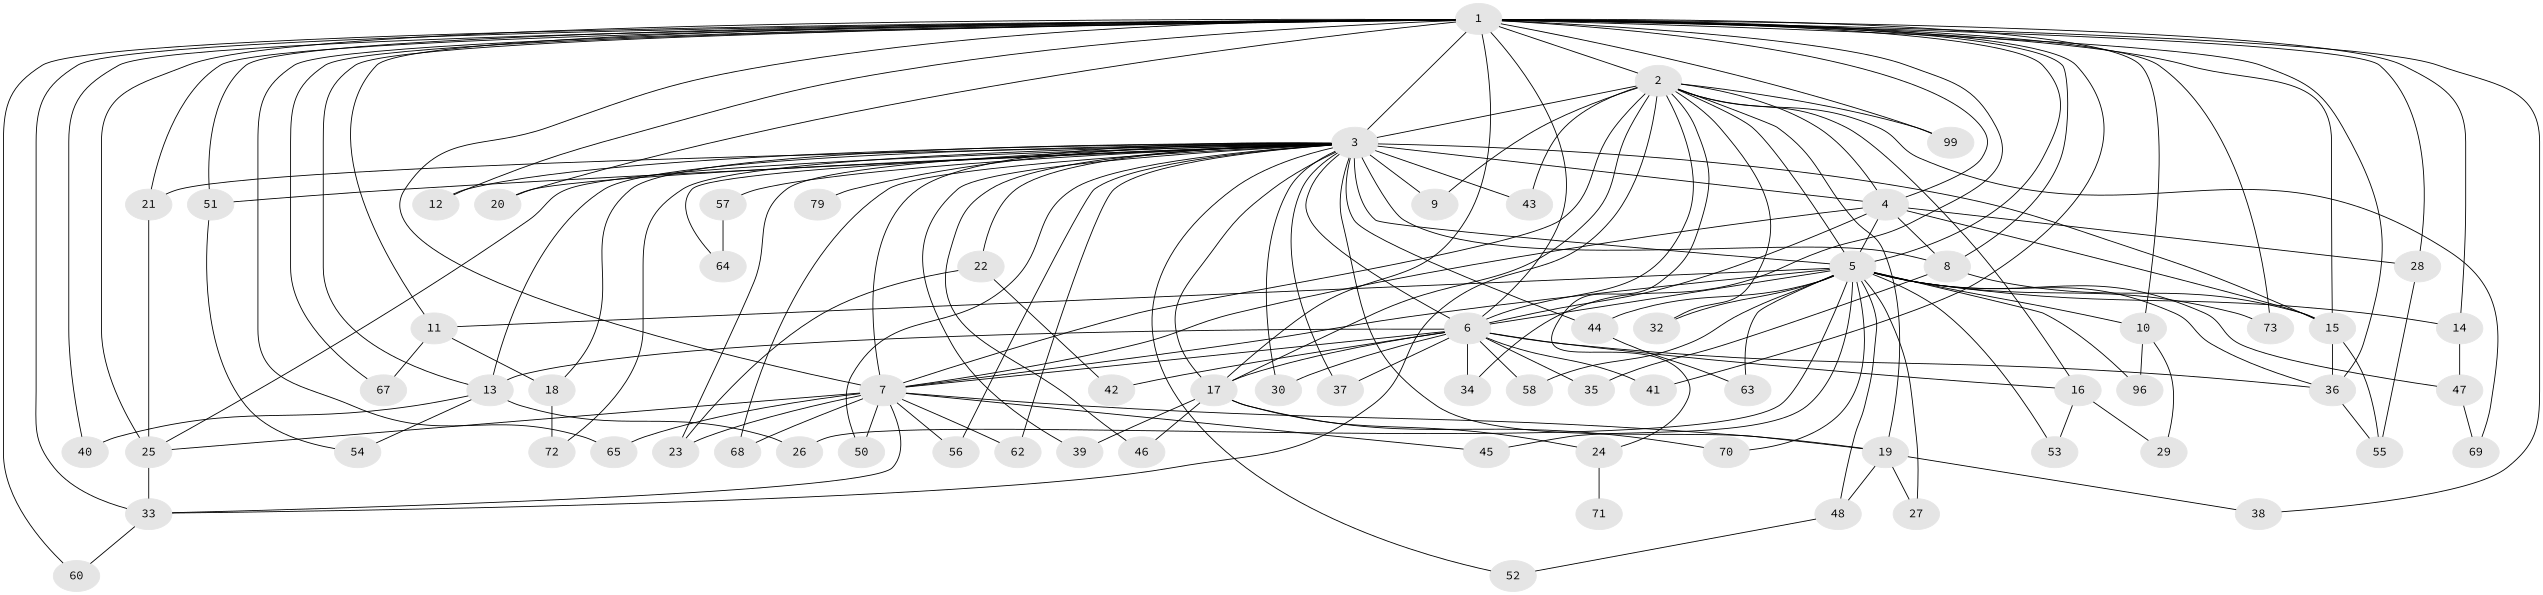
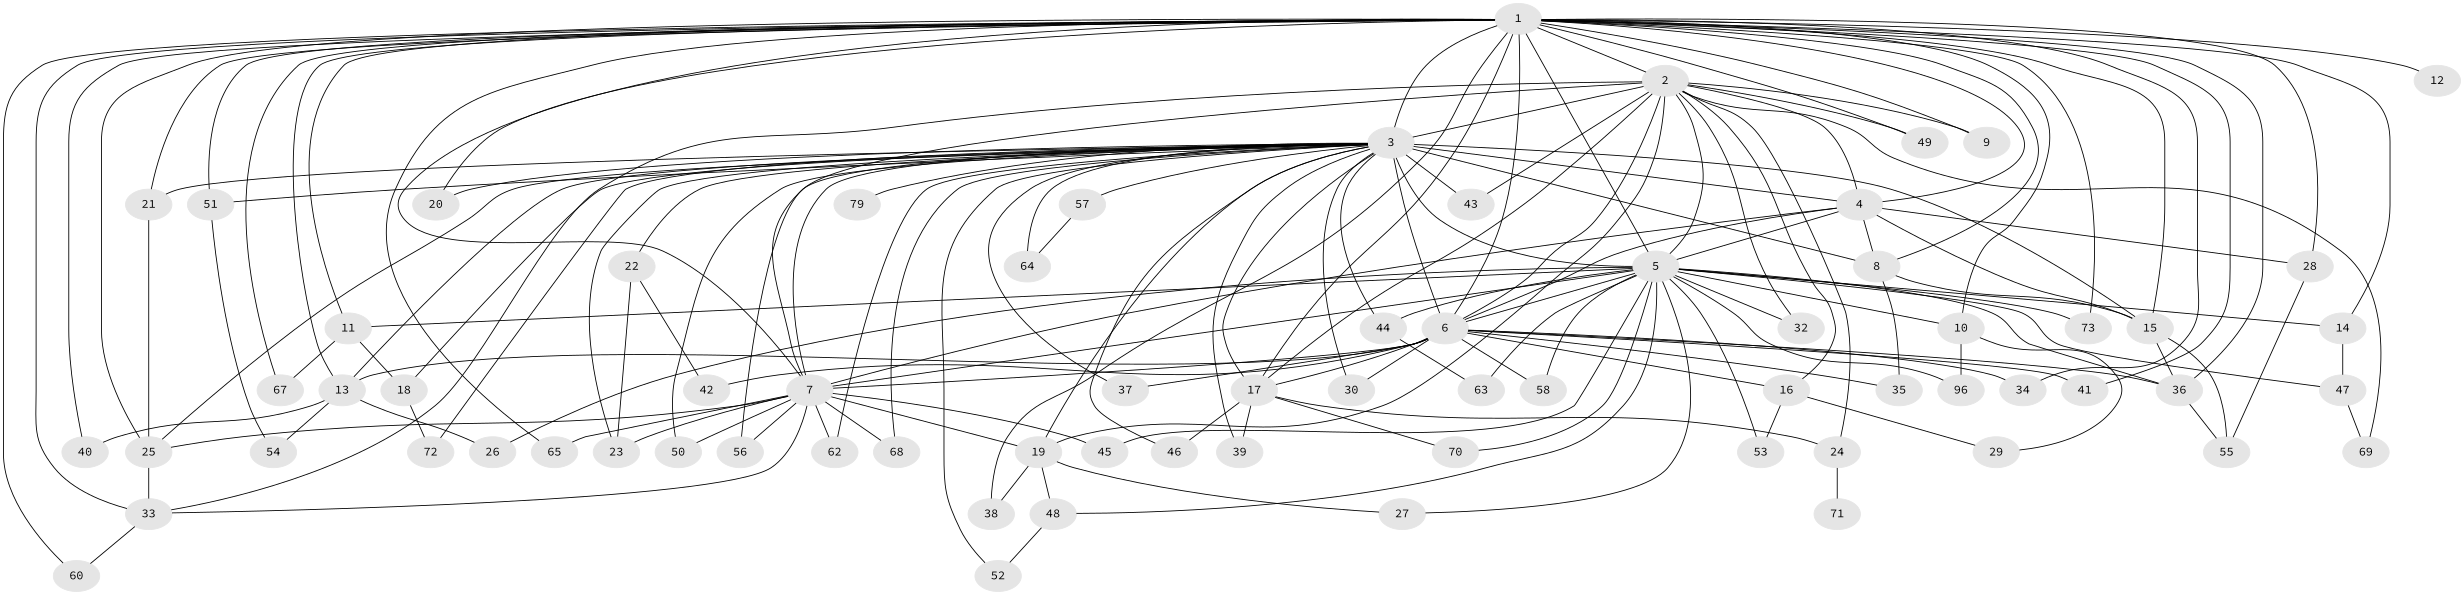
node "99": label "99" -> "49"
edge "3" -- "12": removed
edge "3" -- "9": now "1" -- "9"
